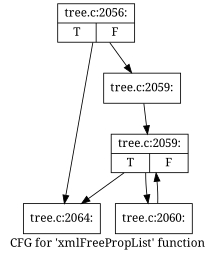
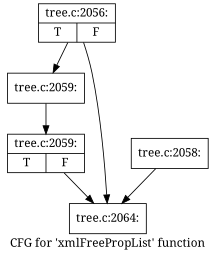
node "tree.c:2058:": added
node "tree.c:2060:": removed
